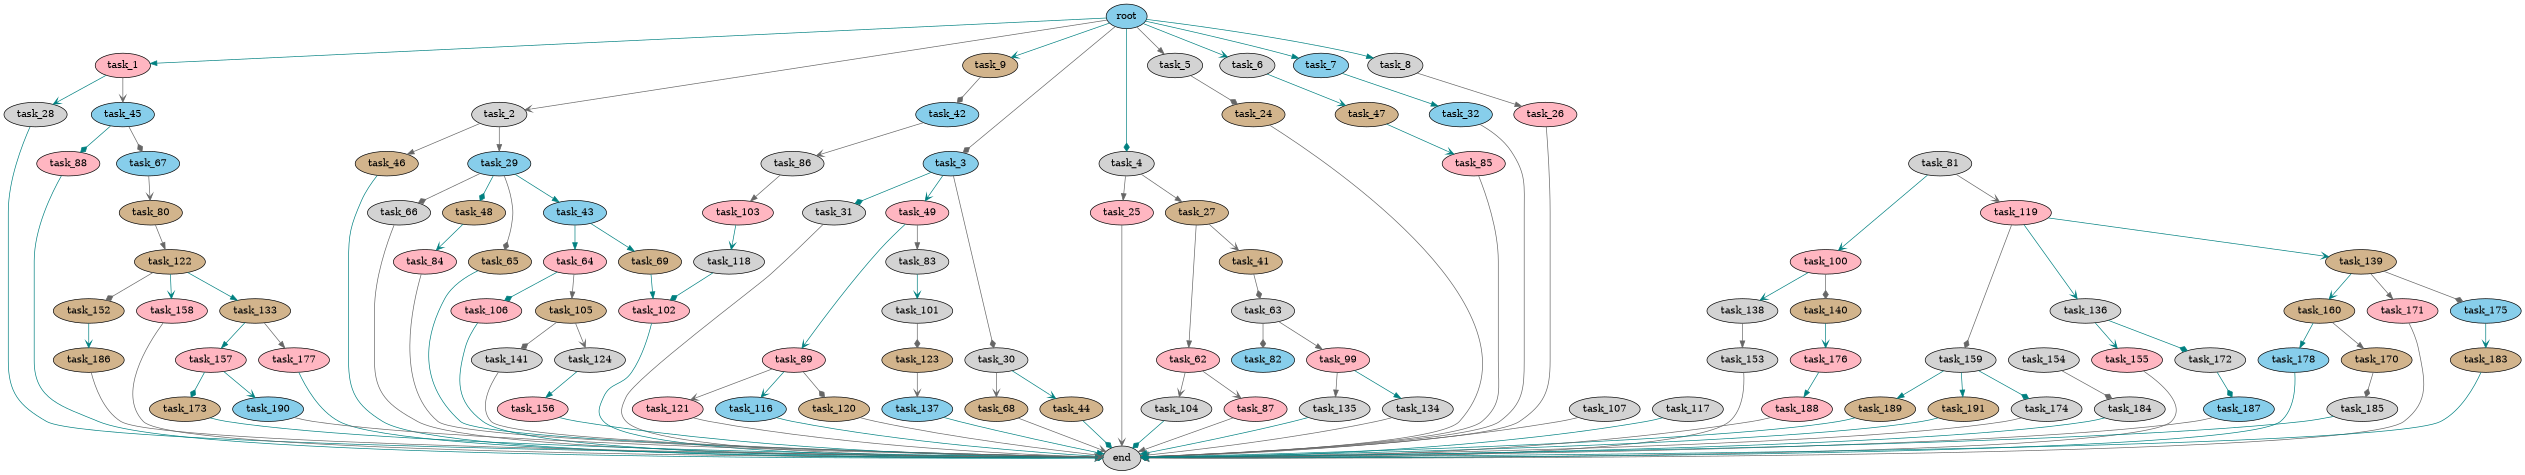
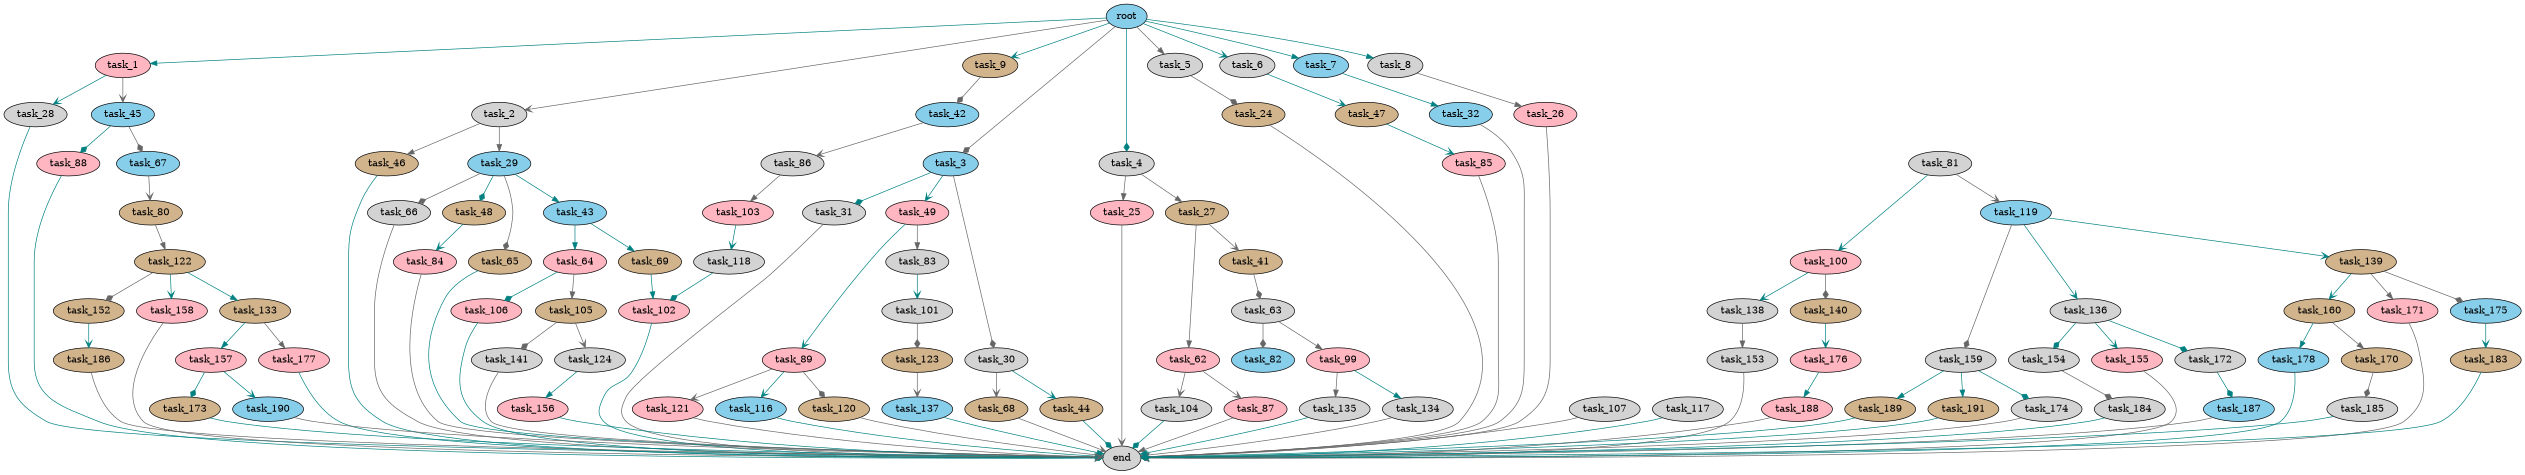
node "task_119": fillcolor lightpink -> skyblue
edge "task_136" -> "task_154": added
